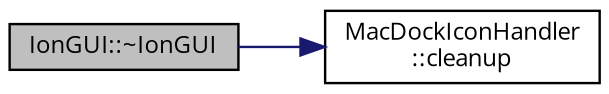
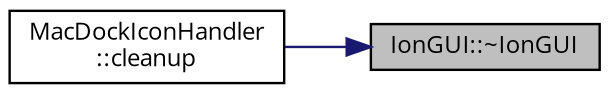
edge "IonGUI::~IonGUI" -> "MacDockIconHandler ::cleanup": reversed
